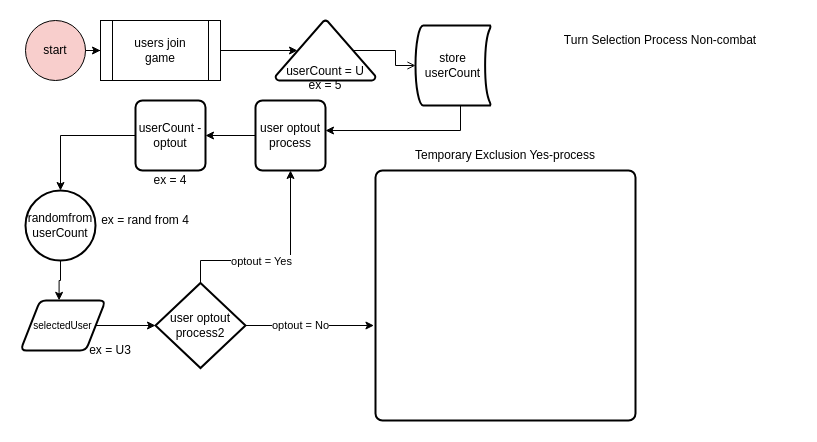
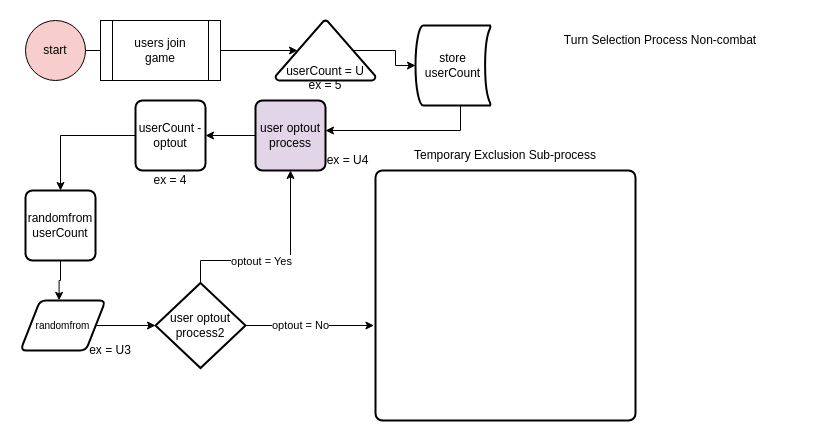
edge "start" -> "users join game": arrowhead classic -> none
edge "userCount = U" -> "store userCount": arrowhead open -> classic
node "user optout process": fillcolor #ffffff -> #e1d5e7
node "Temporary Exclusion Yes-process": label "Temporary Exclusion Yes-process" -> "Temporary Exclusion Sub-process"
node "ex = U4": added
node "ex = rand from 4": removed
node "randomfrom userCount": shape ellipse -> rounded rectangle
node "selectedUser": label "selectedUser" -> "randomfrom"
